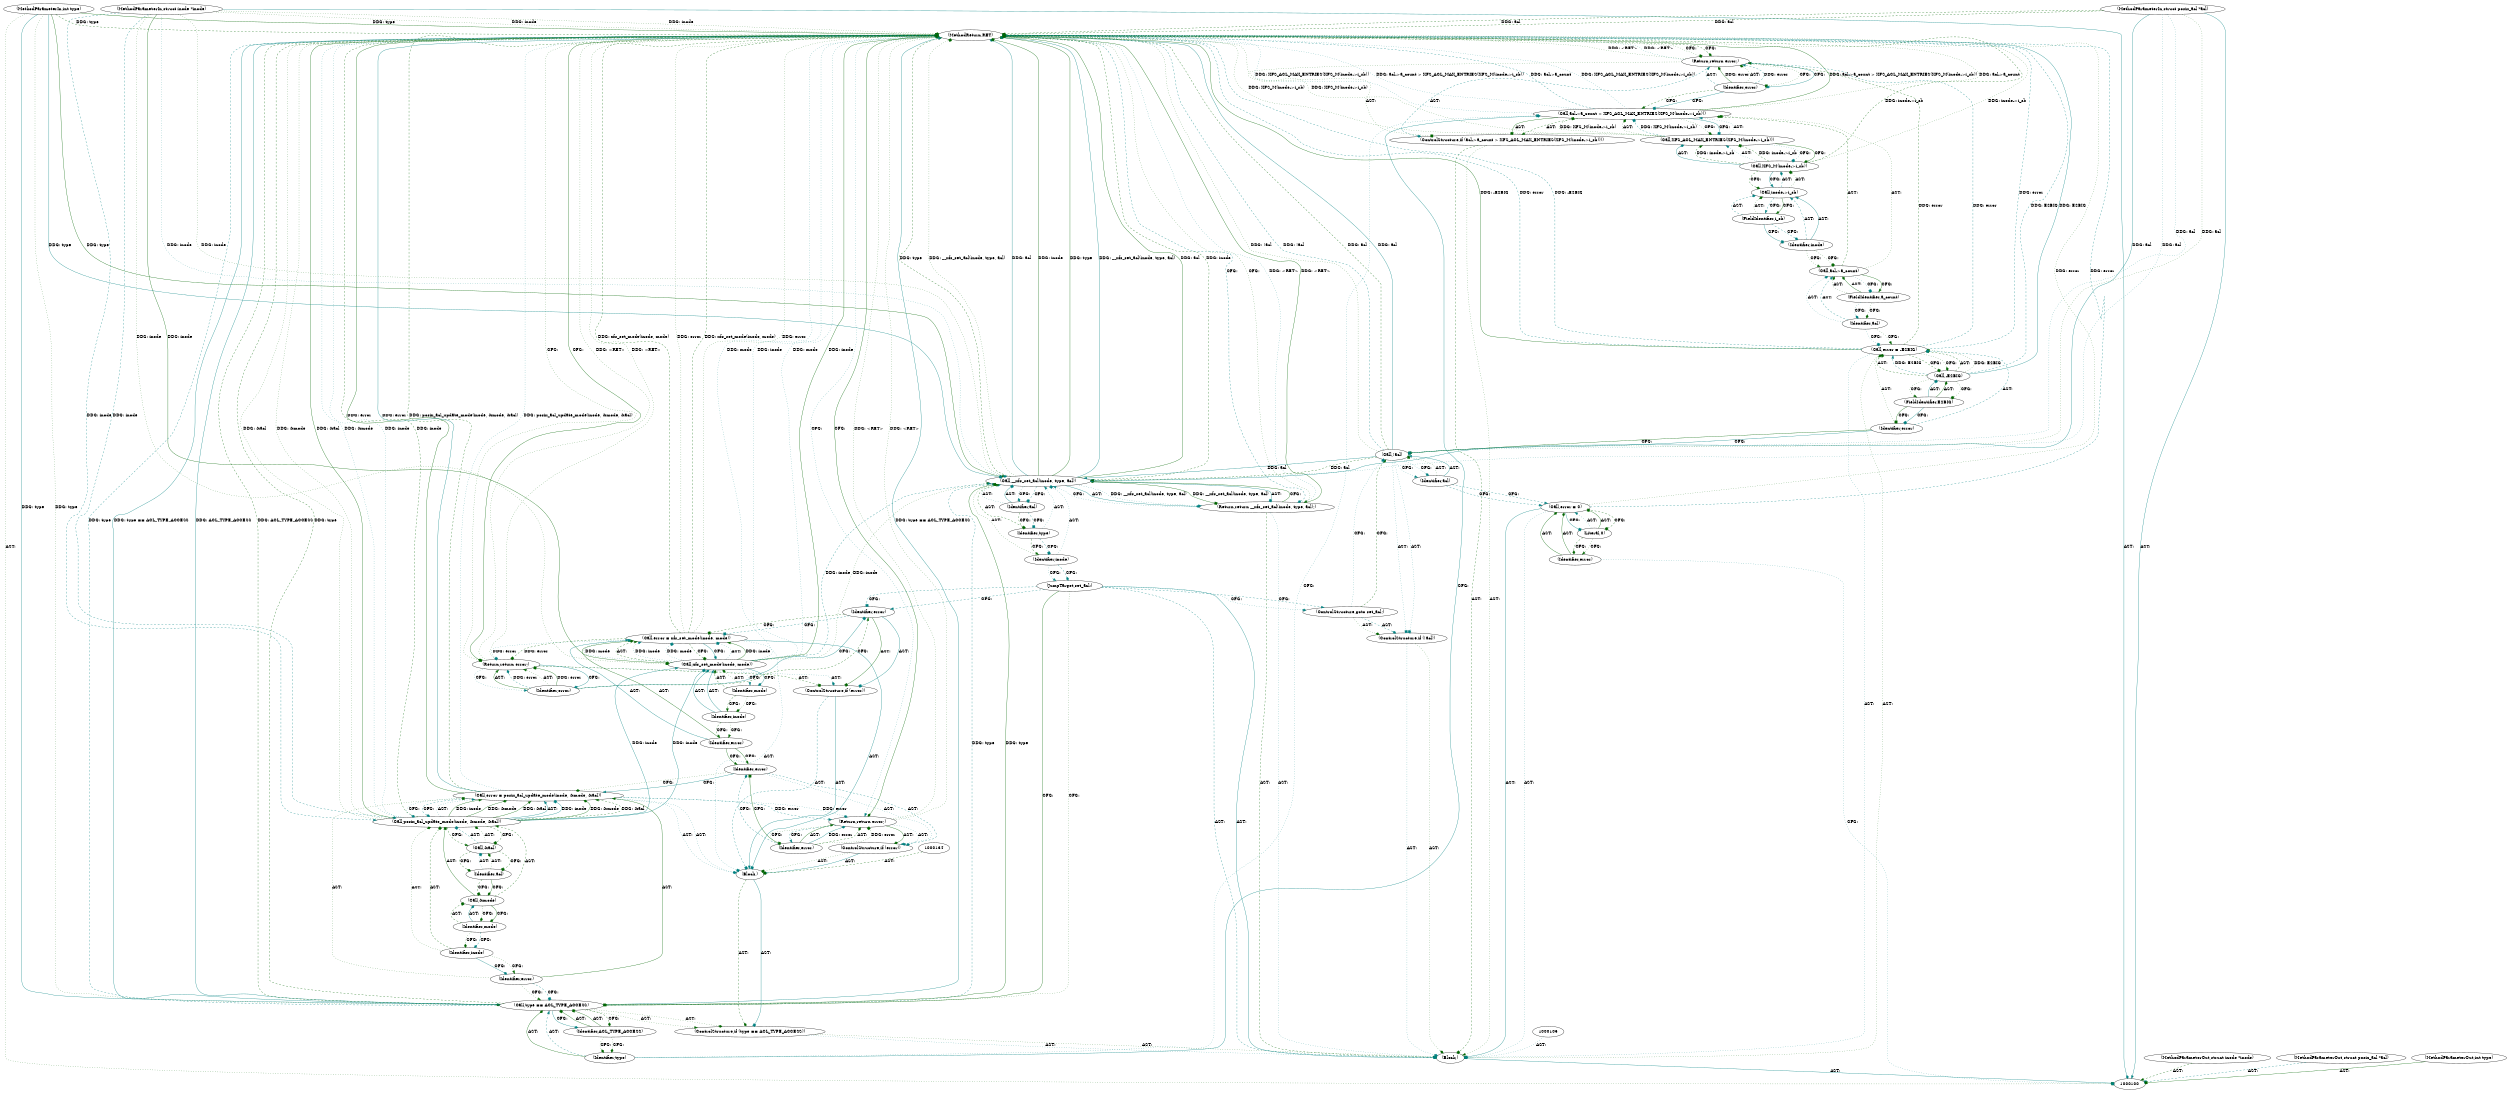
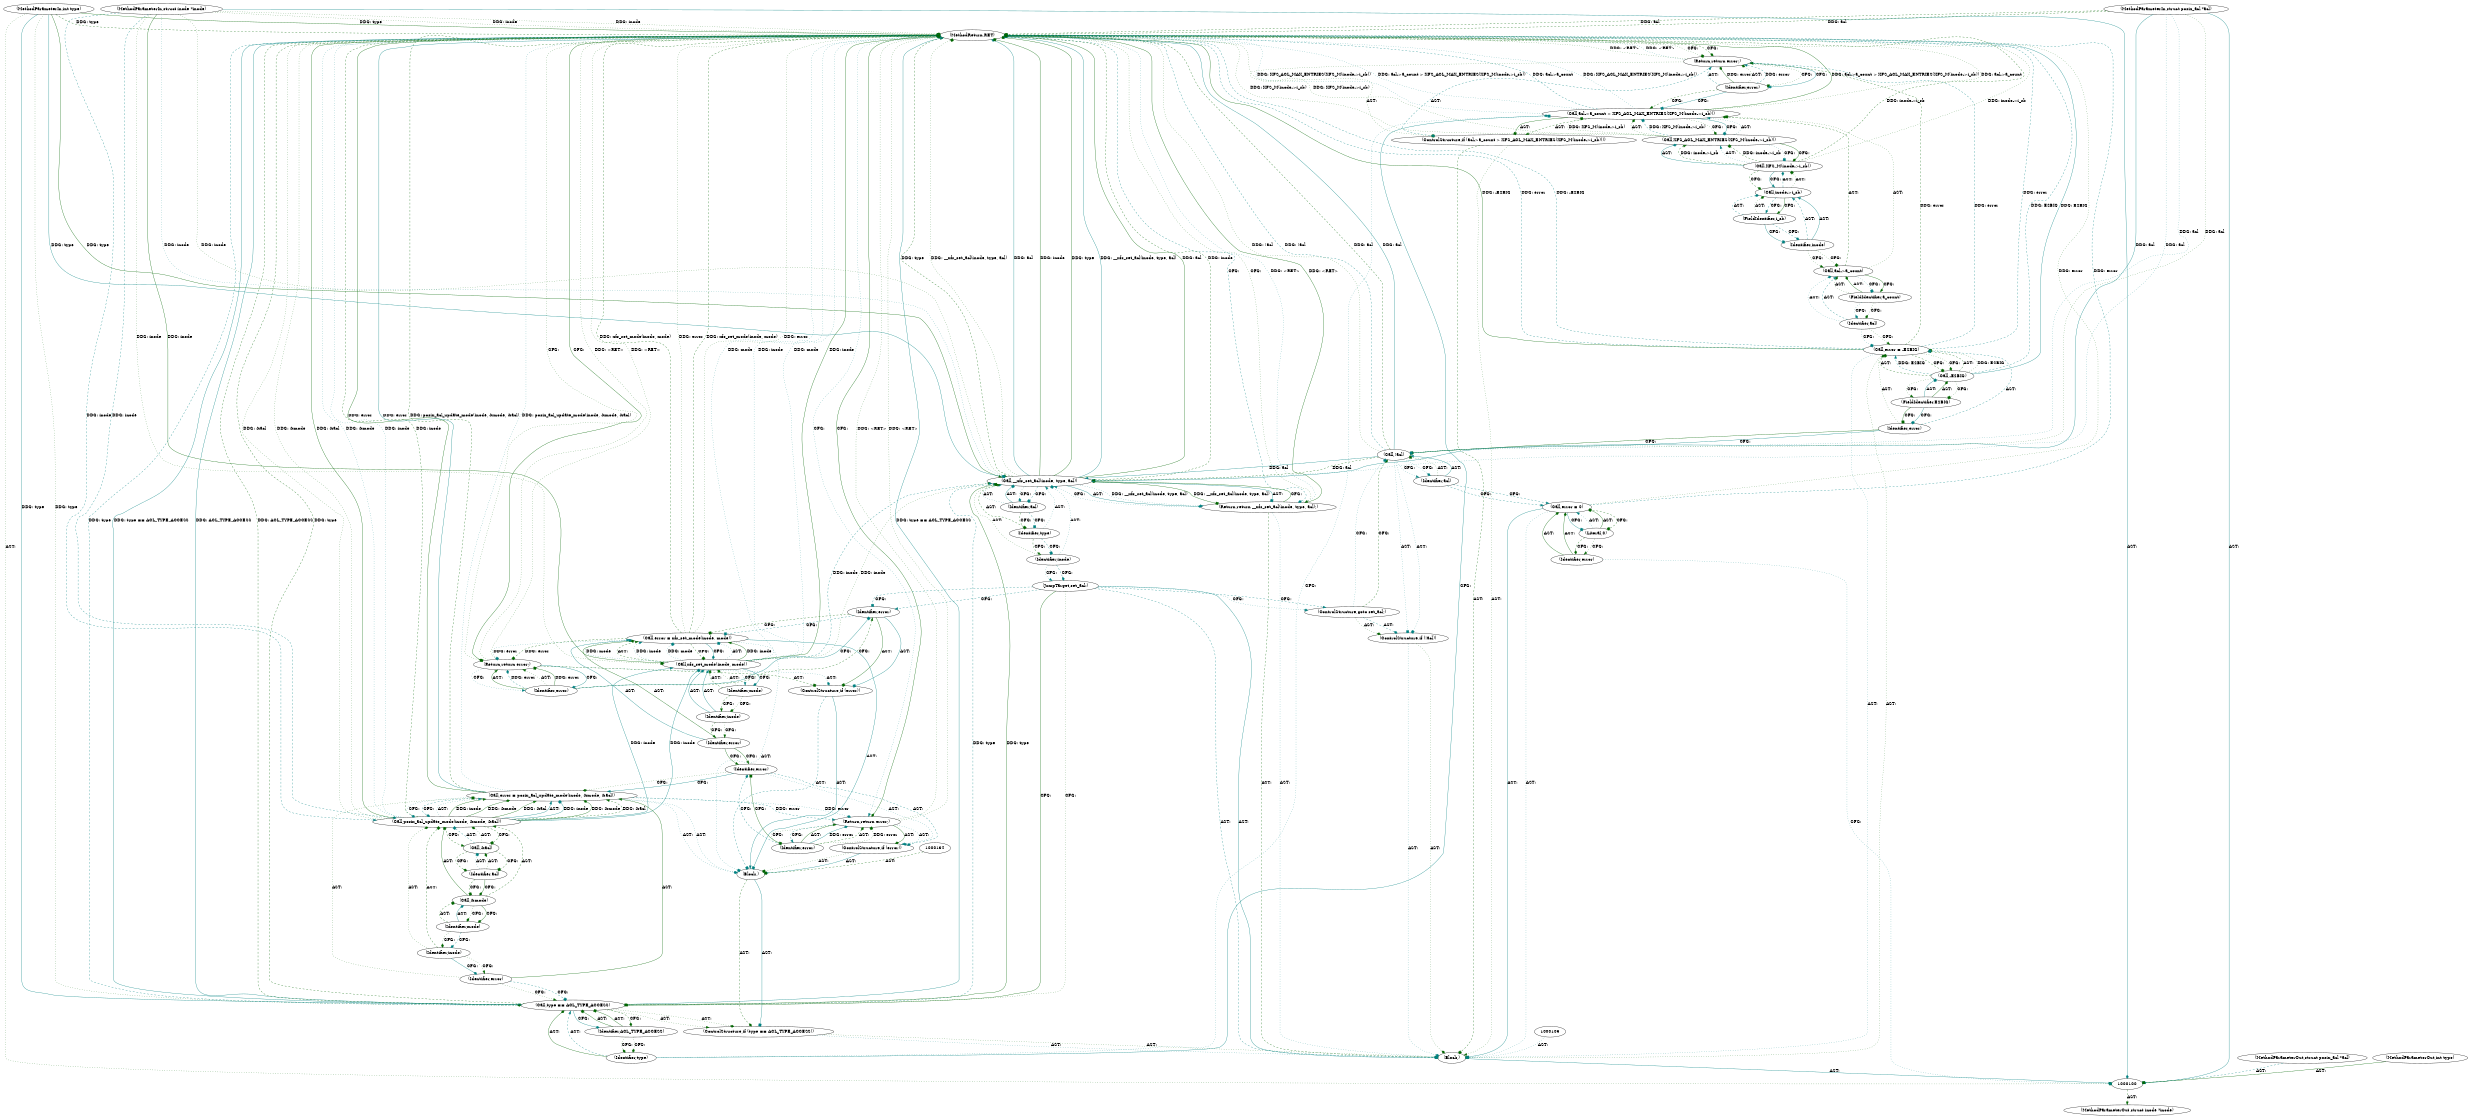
edge "(MethodParameterOut,struct inode *inode)" -> "1000100": reversed
